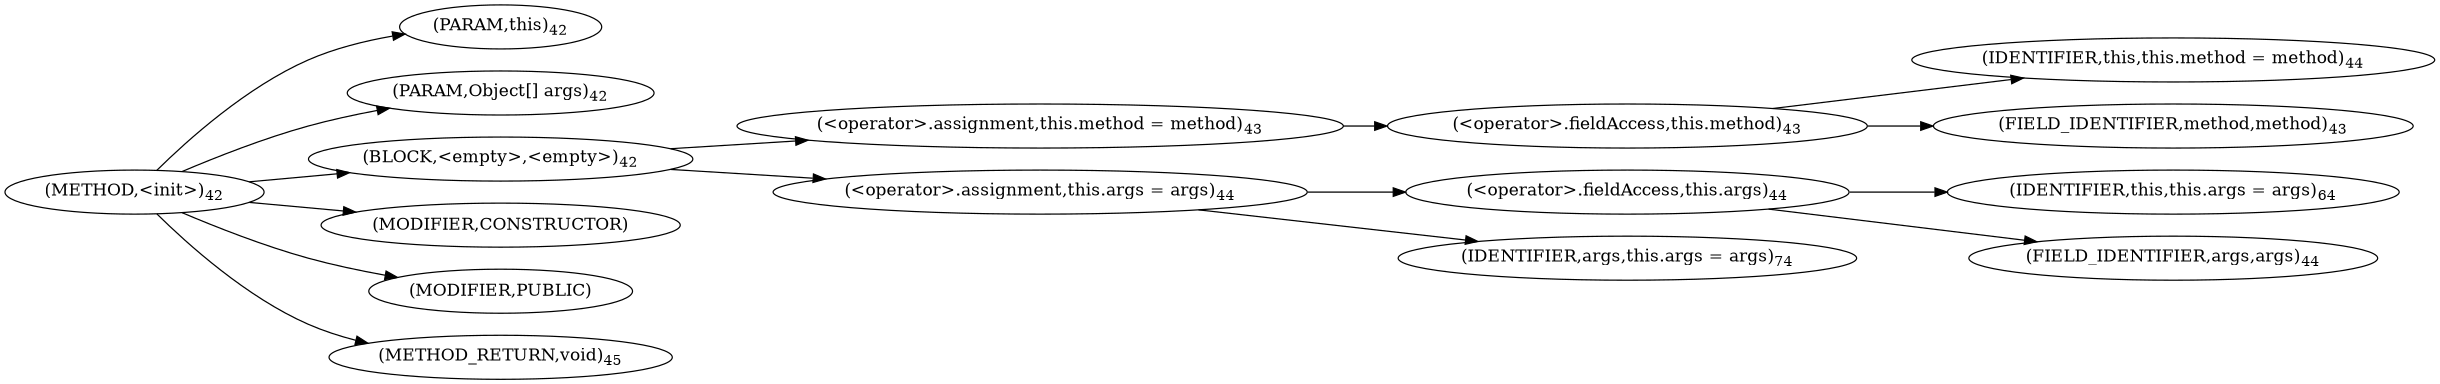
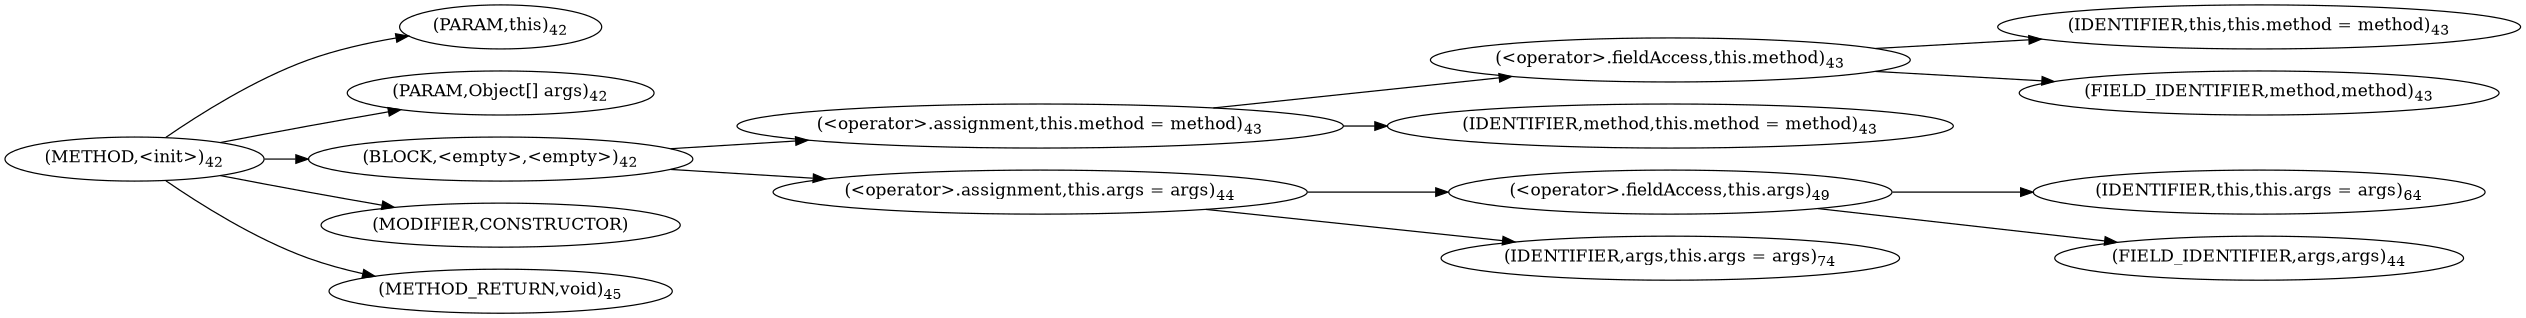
node "(IDENTIFIER,this,this.method = method)": text "44" -> "43"
node "(IDENTIFIER,method,this.method = method)": added
node "(<operator>.fieldAccess,this.args)": text "44" -> "49"
node "(MODIFIER,PUBLIC)": removed
